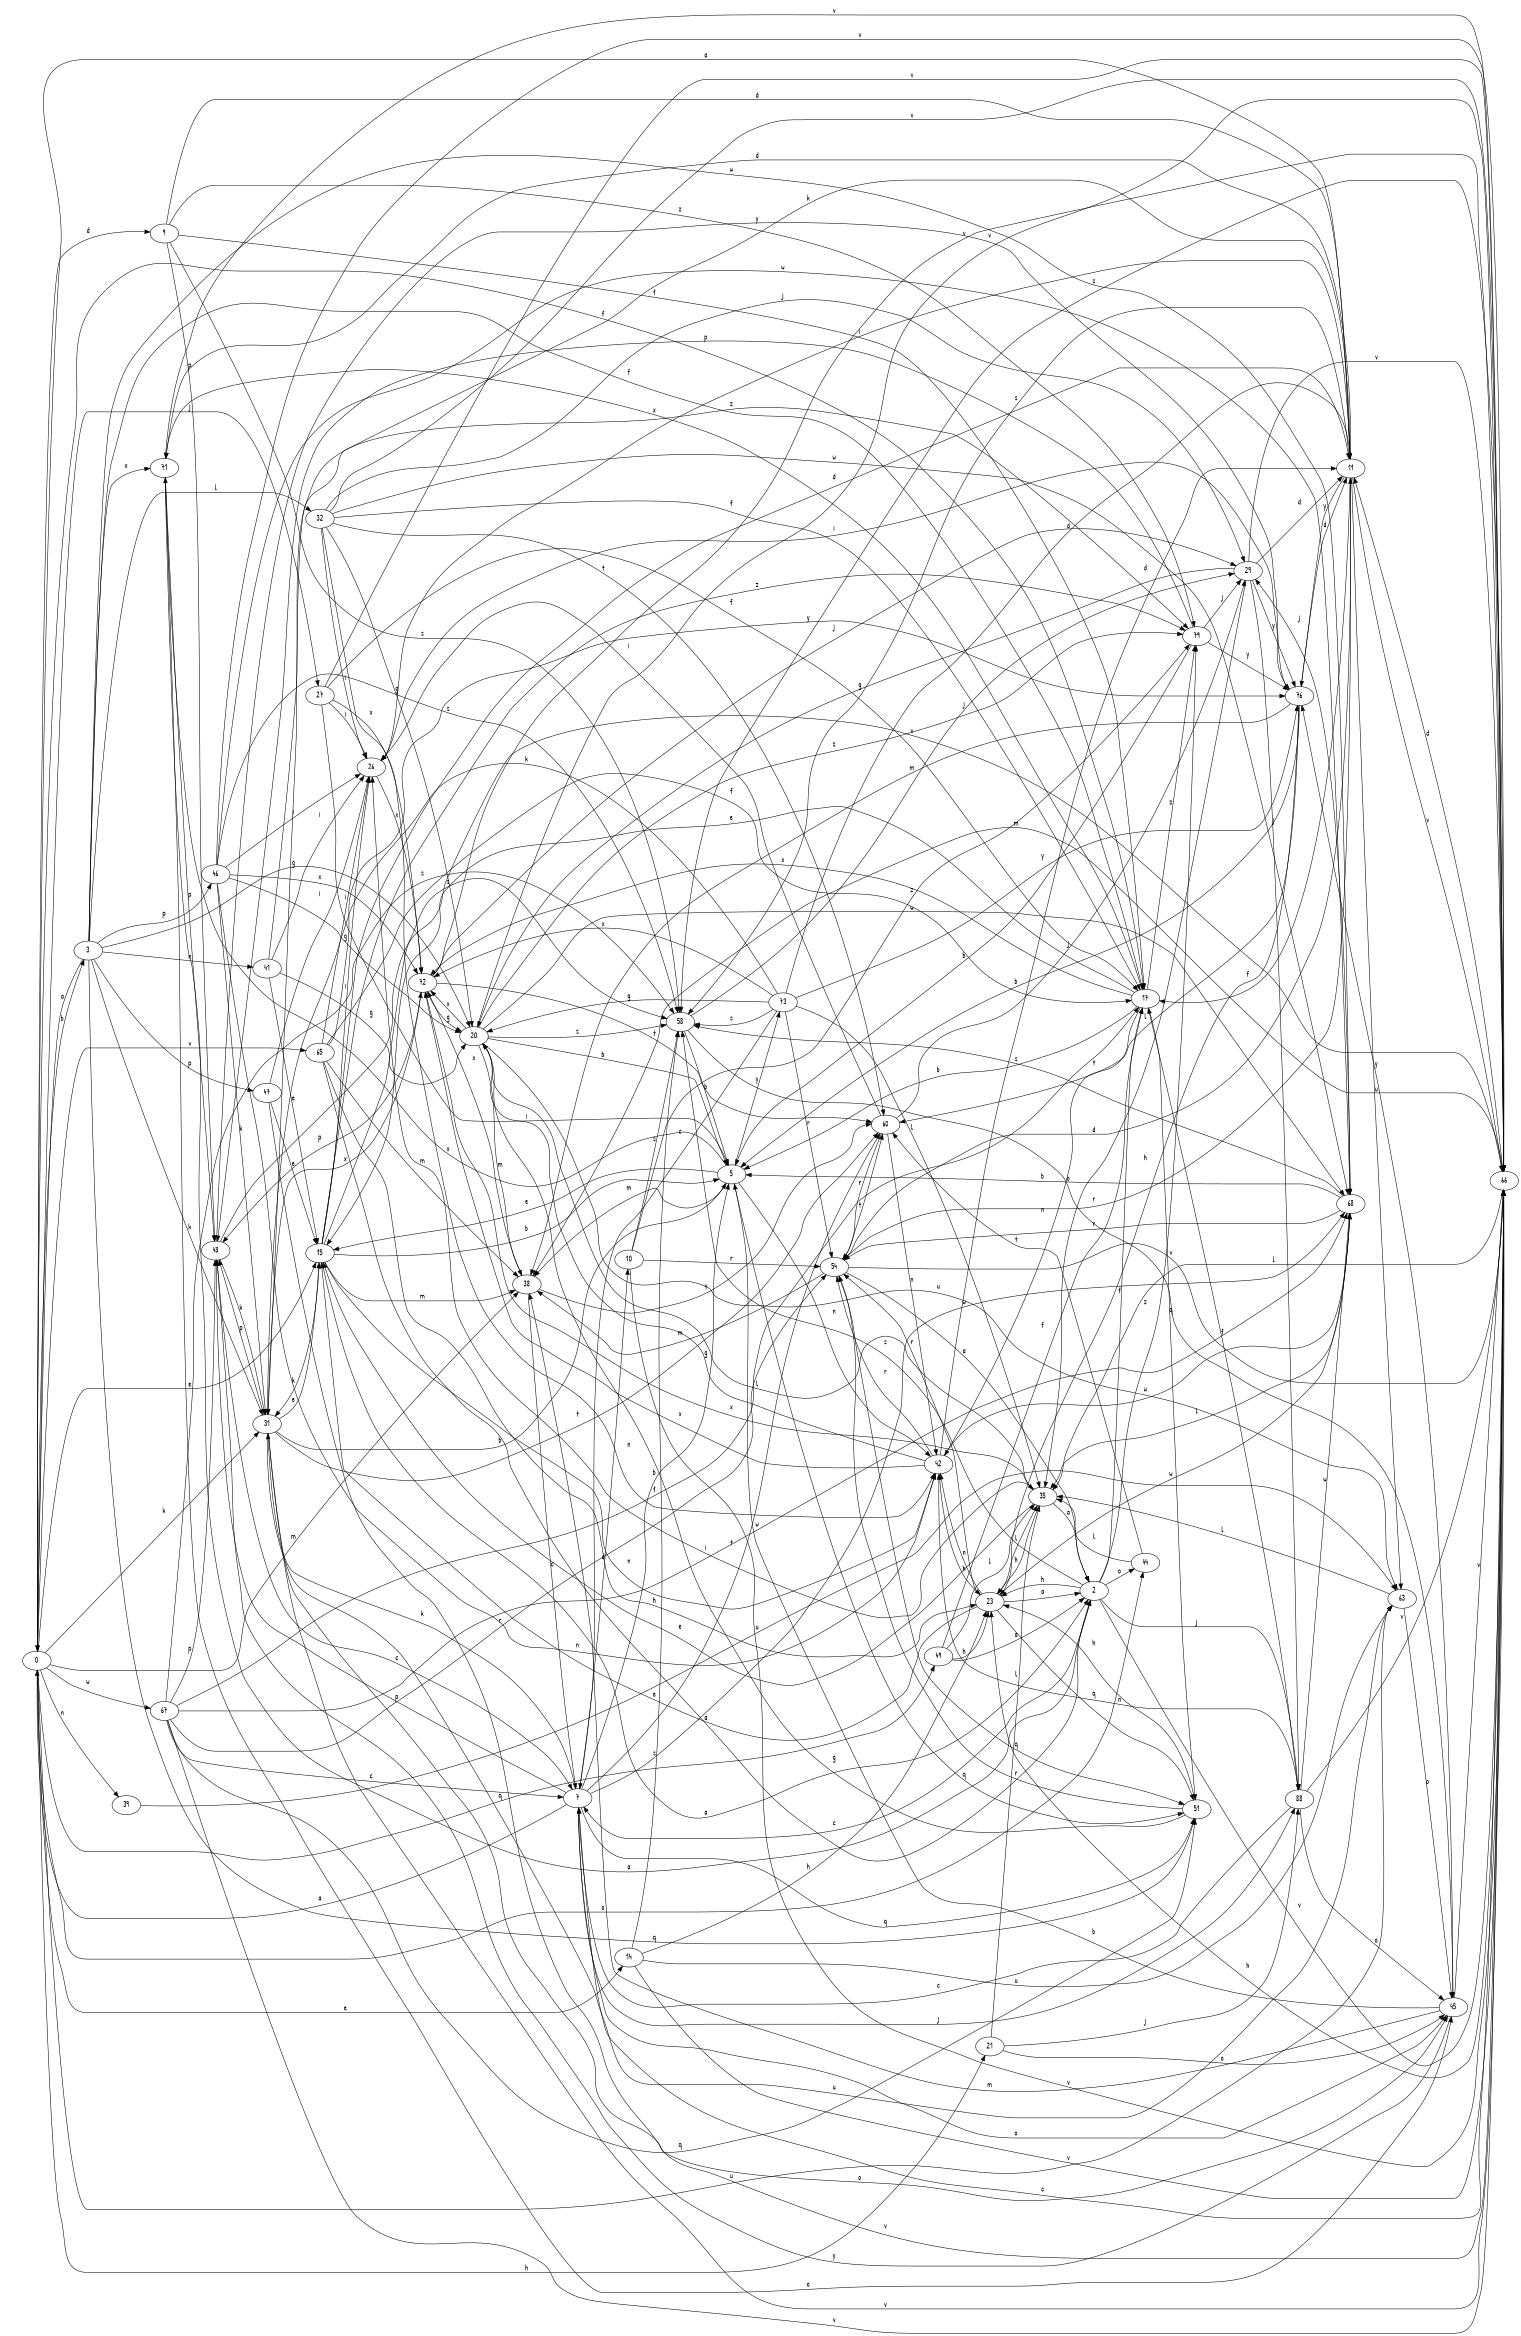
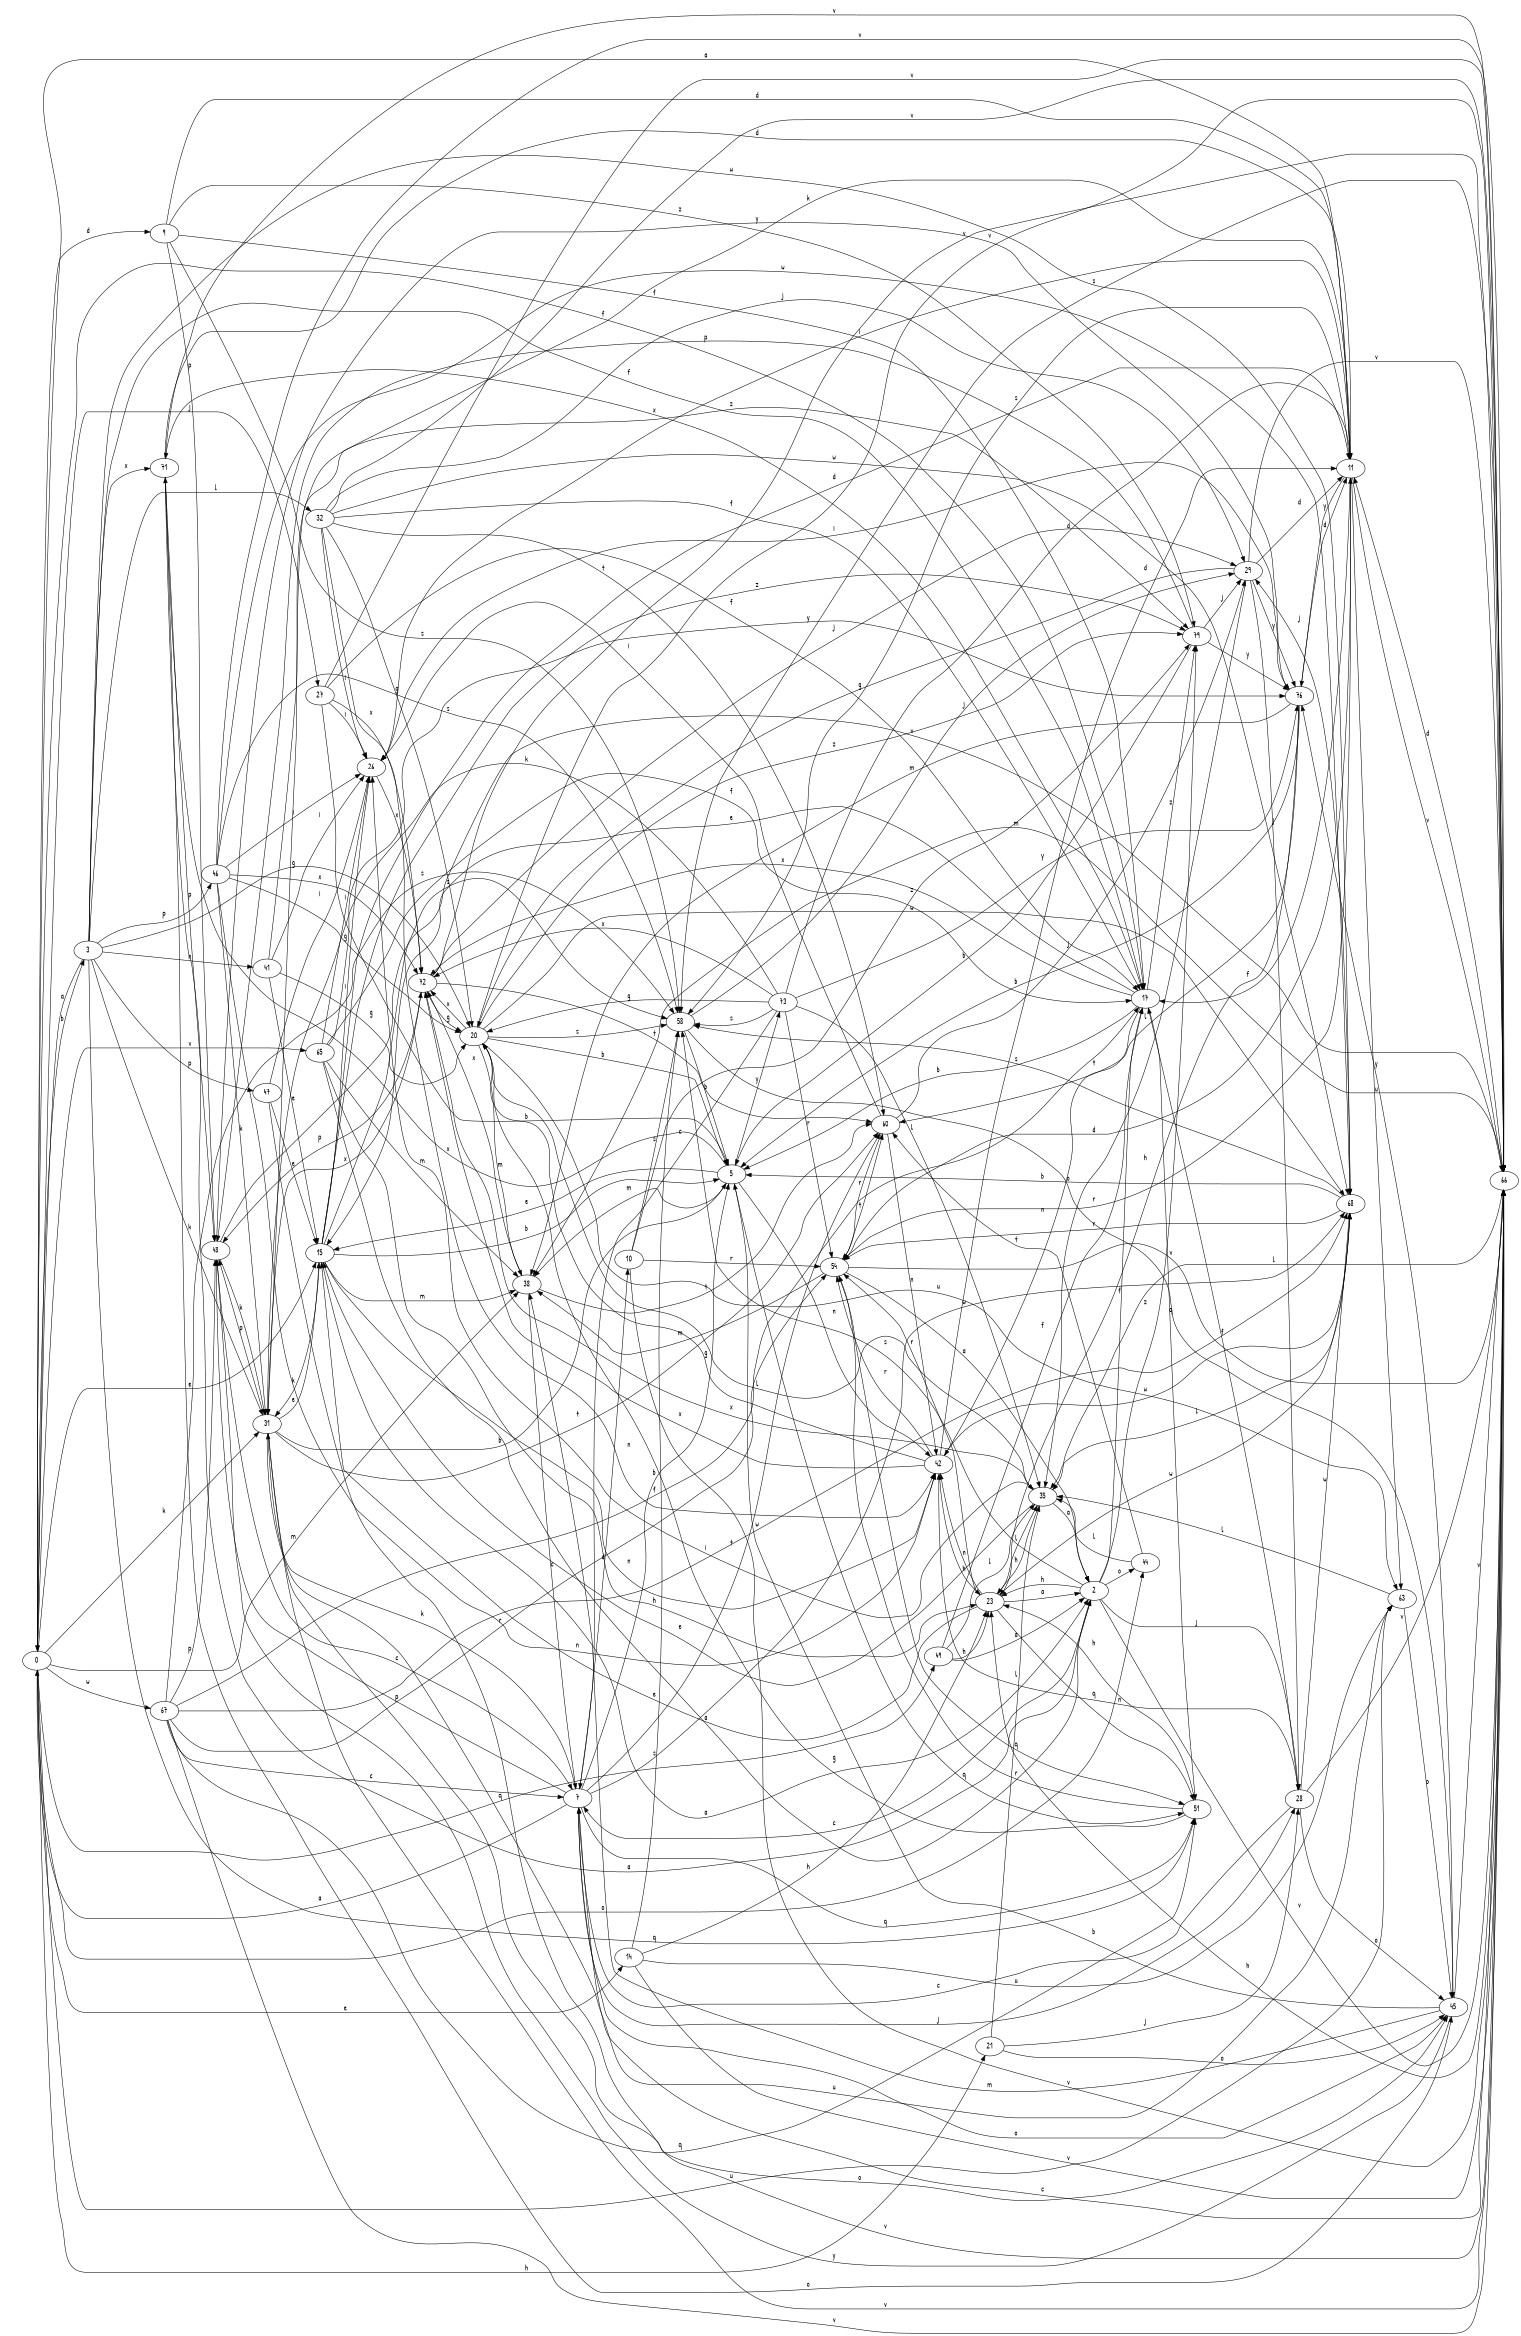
edge "11" -> "71": reversed
edge "27" -> "5": label "i" -> "b"
node "88": label "88" -> "28"
node "39": removed
